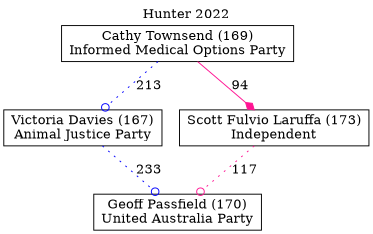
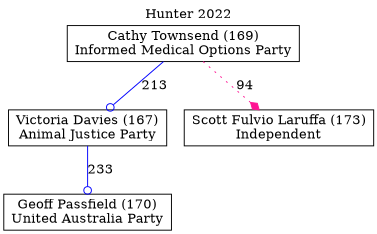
edge "Cathy Townsend (169) Informed Medical Options Party" -> "Scott Fulvio Laruffa (173) Independent": style solid -> dotted
edge "Cathy Townsend (169) Informed Medical Options Party" -> "Victoria Davies (167) Animal Justice Party": style dotted -> solid
edge "Victoria Davies (167) Animal Justice Party" -> "Geoff Passfield (170) United Australia Party": style dotted -> solid
edge "Scott Fulvio Laruffa (173) Independent" -> "Geoff Passfield (170) United Australia Party": removed, label "117"
